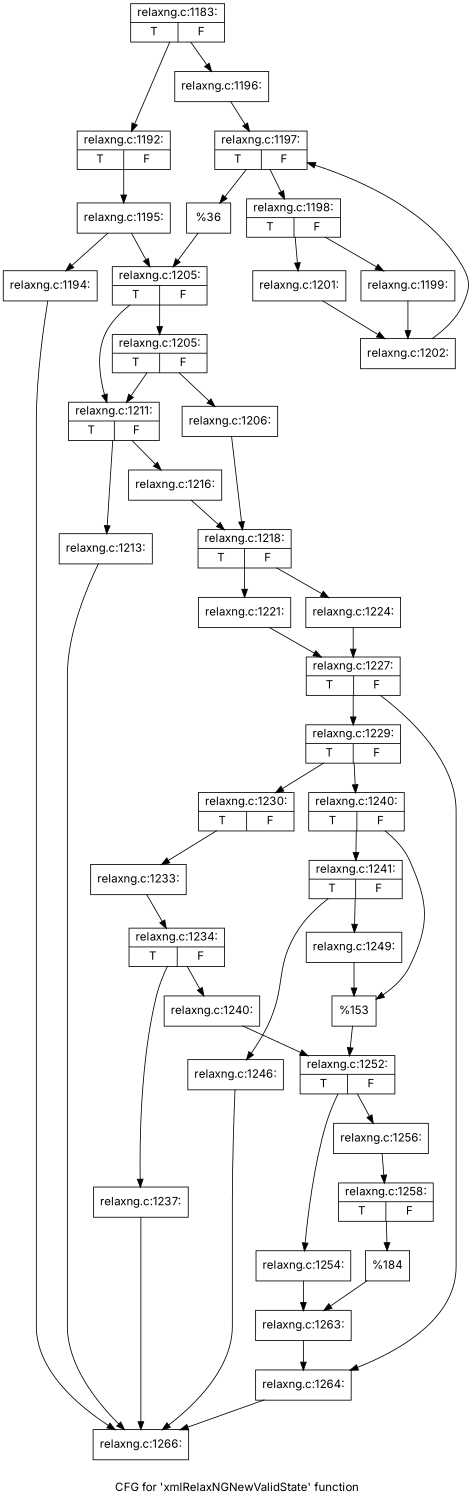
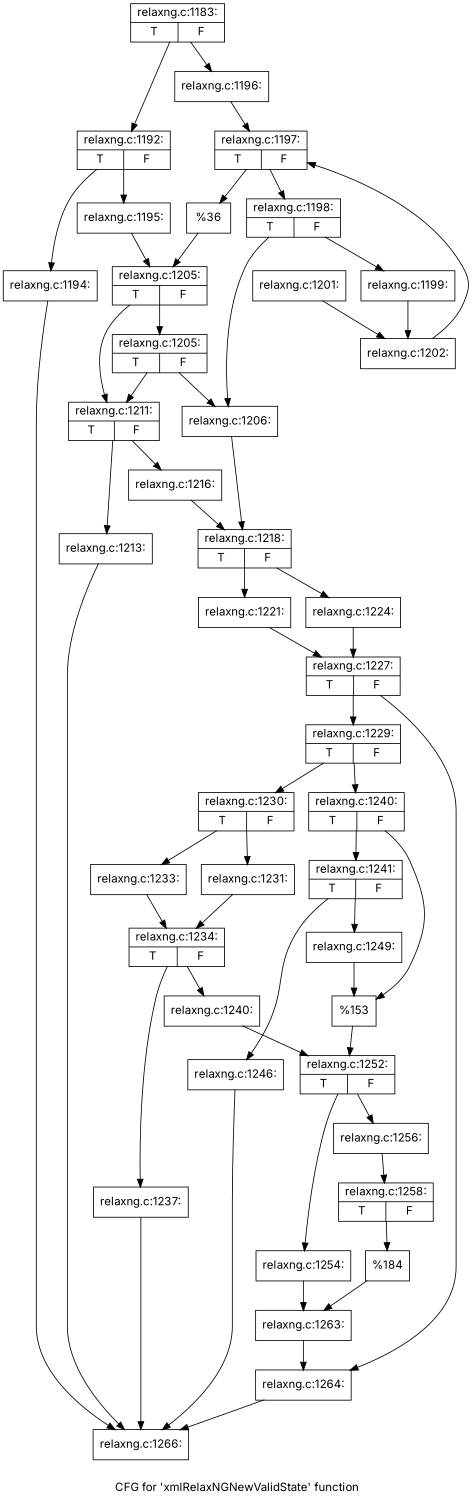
edge "relaxng.c:1195:" -> "relaxng.c:1194:": now "relaxng.c:1192:" -> "relaxng.c:1194:"
edge "relaxng.c:1198:" -> "relaxng.c:1201:": now "relaxng.c:1198:" -> "relaxng.c:1206:"
node "relaxng.c:1231:": added
